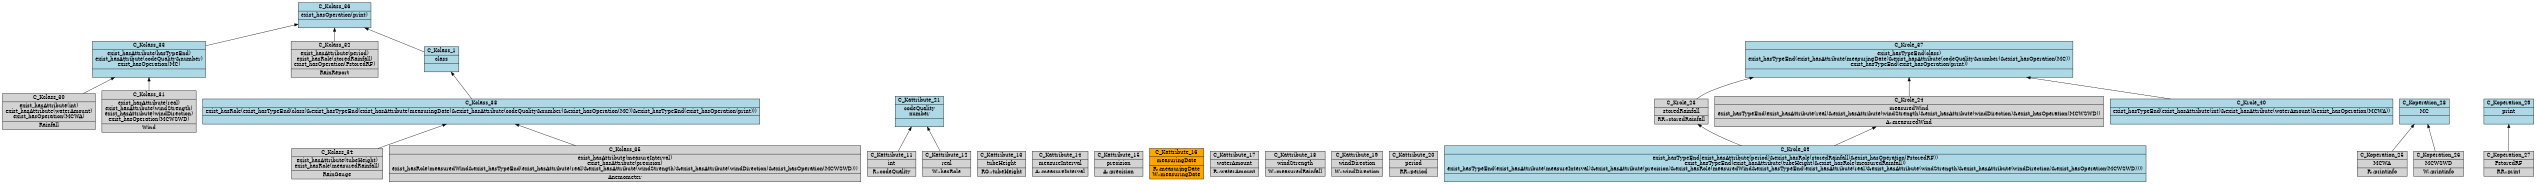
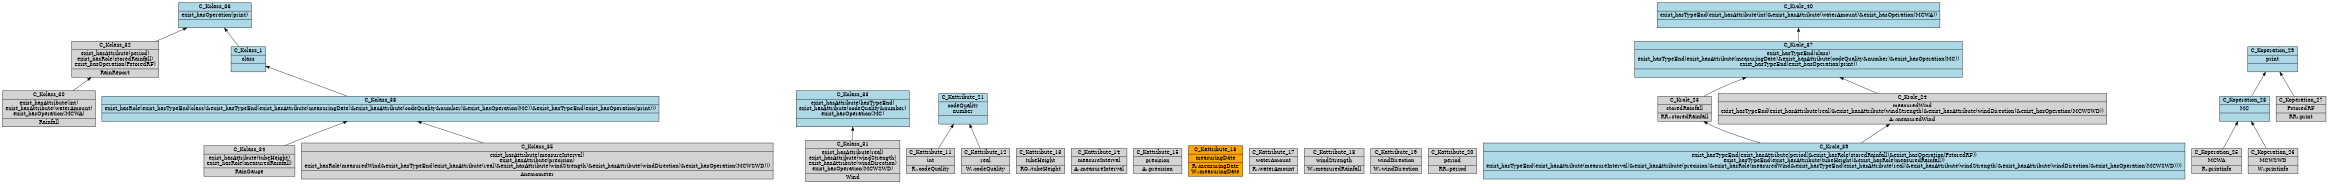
edge "C_Kclass_33" -> "C_Kclass_36": removed
edge "C_Kclass_30" -> "C_Kclass_33": now "C_Kclass_30" -> "C_Kclass_32"
edge "C_Koperation_28" -> "C_Koperation_29": added
edge "C_Krole_40" -> "C_Krole_37": reversed
node "C_Kattribute_12": text "W::hasRole" -> "W::codeQuality"
